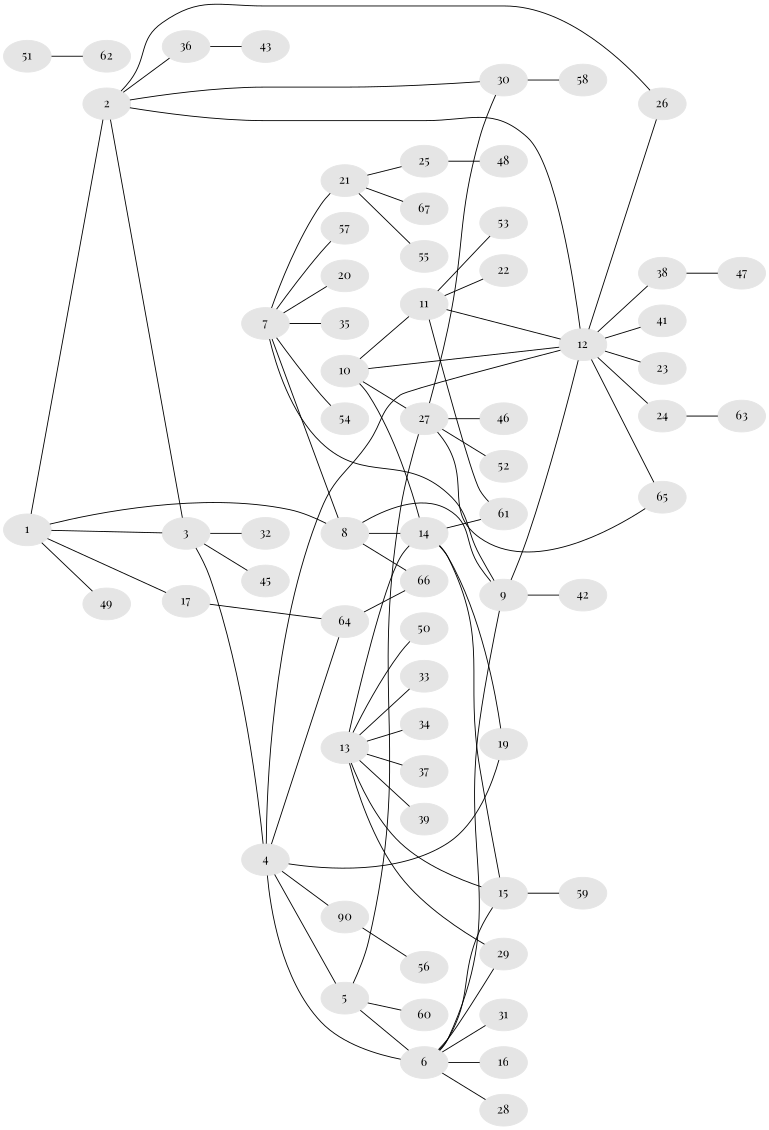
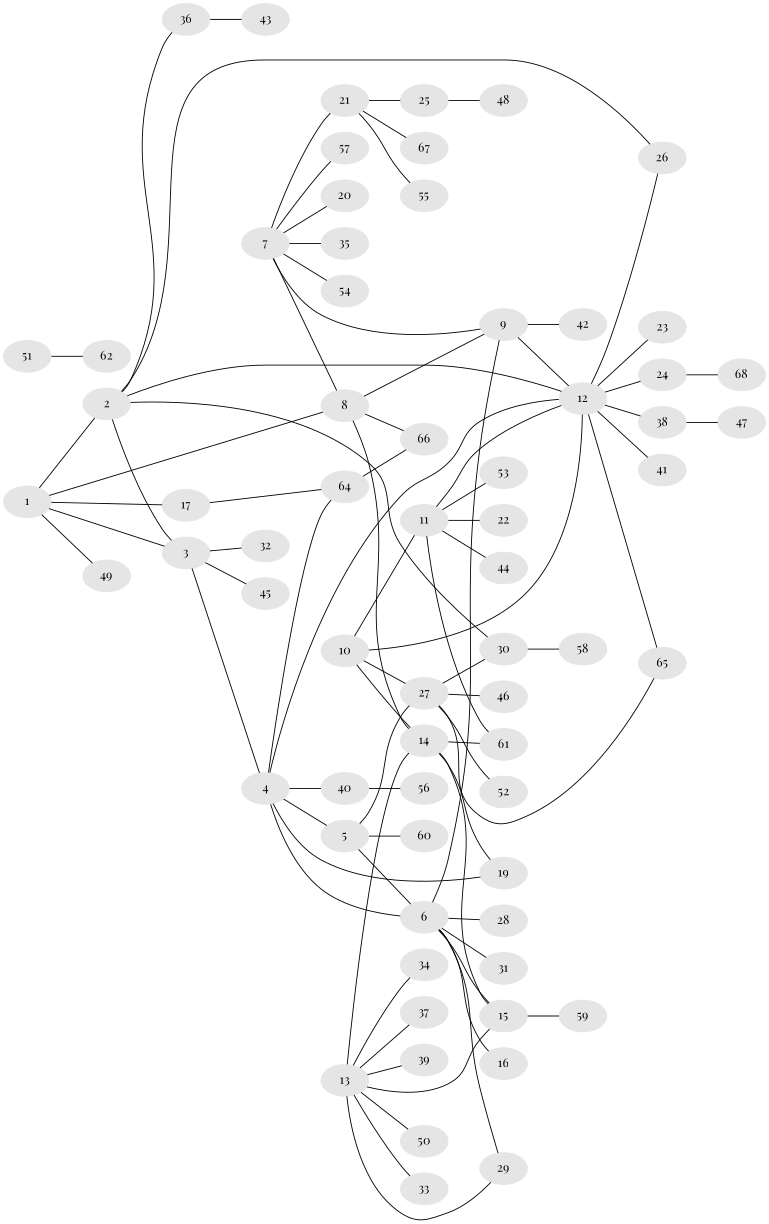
node "63": label "63" -> "68"
node "44": added
node "90": label "90" -> "40"
